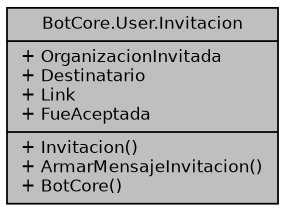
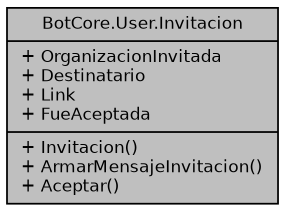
node "BotCore.User.Invitacion": text "+ BotCore()" -> "+ Aceptar()"
